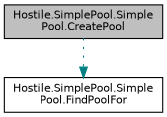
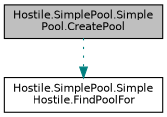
node "Hostile.SimplePool.Simple Pool.FindPoolFor": label "Hostile.SimplePool.Simple Pool.FindPoolFor" -> "Hostile.SimplePool.Simple Hostile.FindPoolFor"
